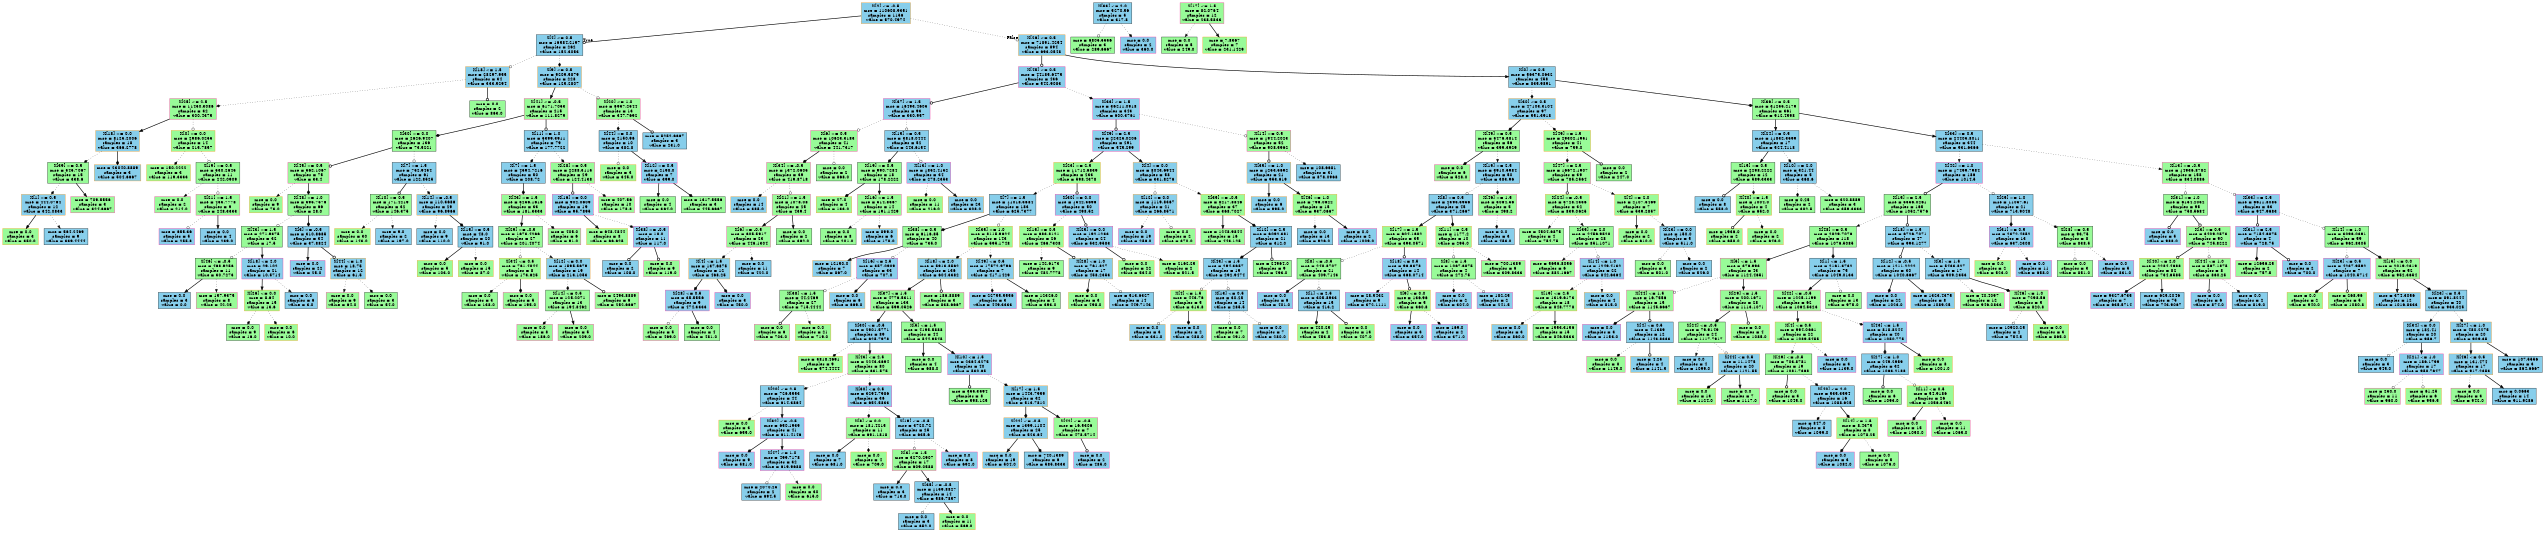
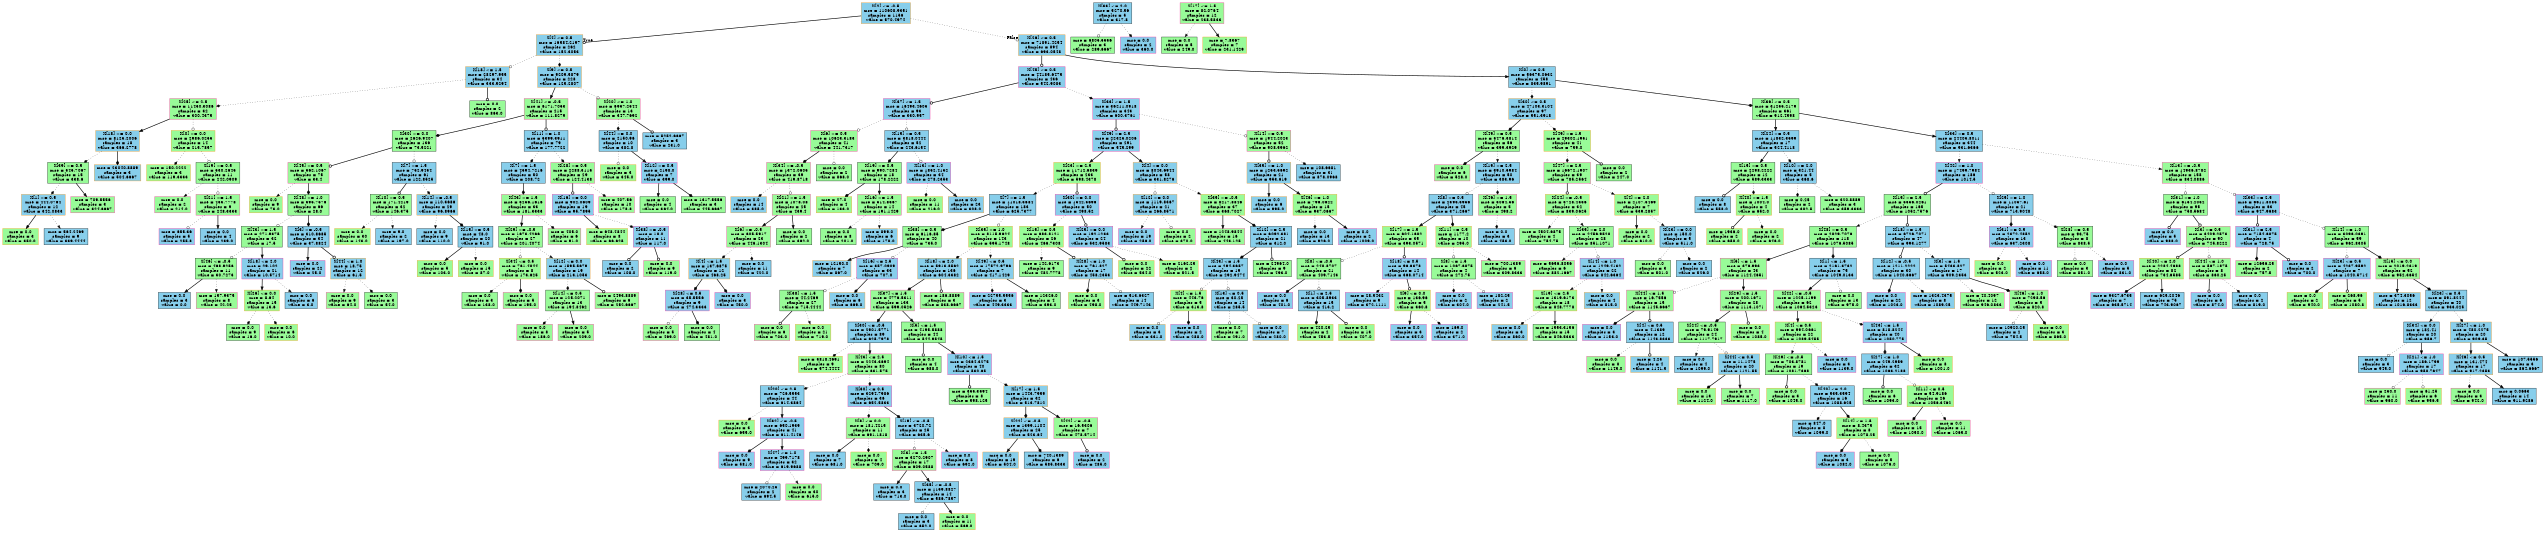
node "X[4] <= 0.5 mse = 16584.2197 samples = 262 value = 152.3053": color black -> darkorange
edge "X[12] <= -0.5 mse = 1211.2222 samples = 30 value = 1040.6667" -> "mse = 1323.4375 samples = 8 value = 1089.25": style bold -> dotted
node "mse = 0.0 samples = 2 value = 288.0": color darkorange -> deeppink
edge "X[5] <= 1.5 mse = 4195.5888 samples = 44 value = 544.9545" -> "mse = 0.0 samples = 4 value = 688.0": arrowhead normal -> odot
